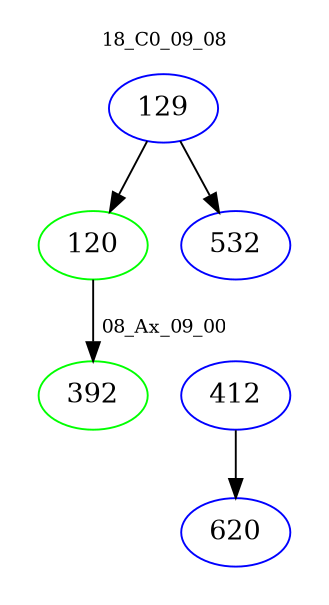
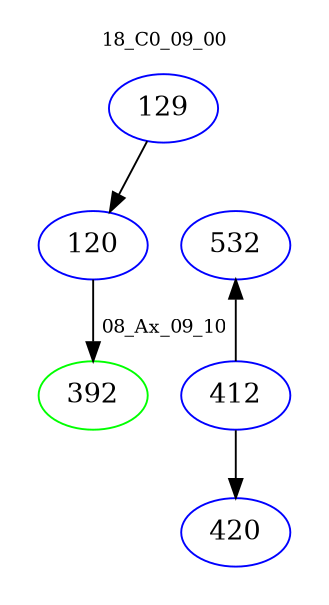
cluster "18_C0_09_08": label "18_C0_09_08" -> "18_C0_09_00"
edge "129" -> "532": now "412" -> "532"
node "120": color green -> blue
cluster "08_Ax_09_00": label "08_Ax_09_00" -> "08_Ax_09_10"
node "620": label "620" -> "420"
